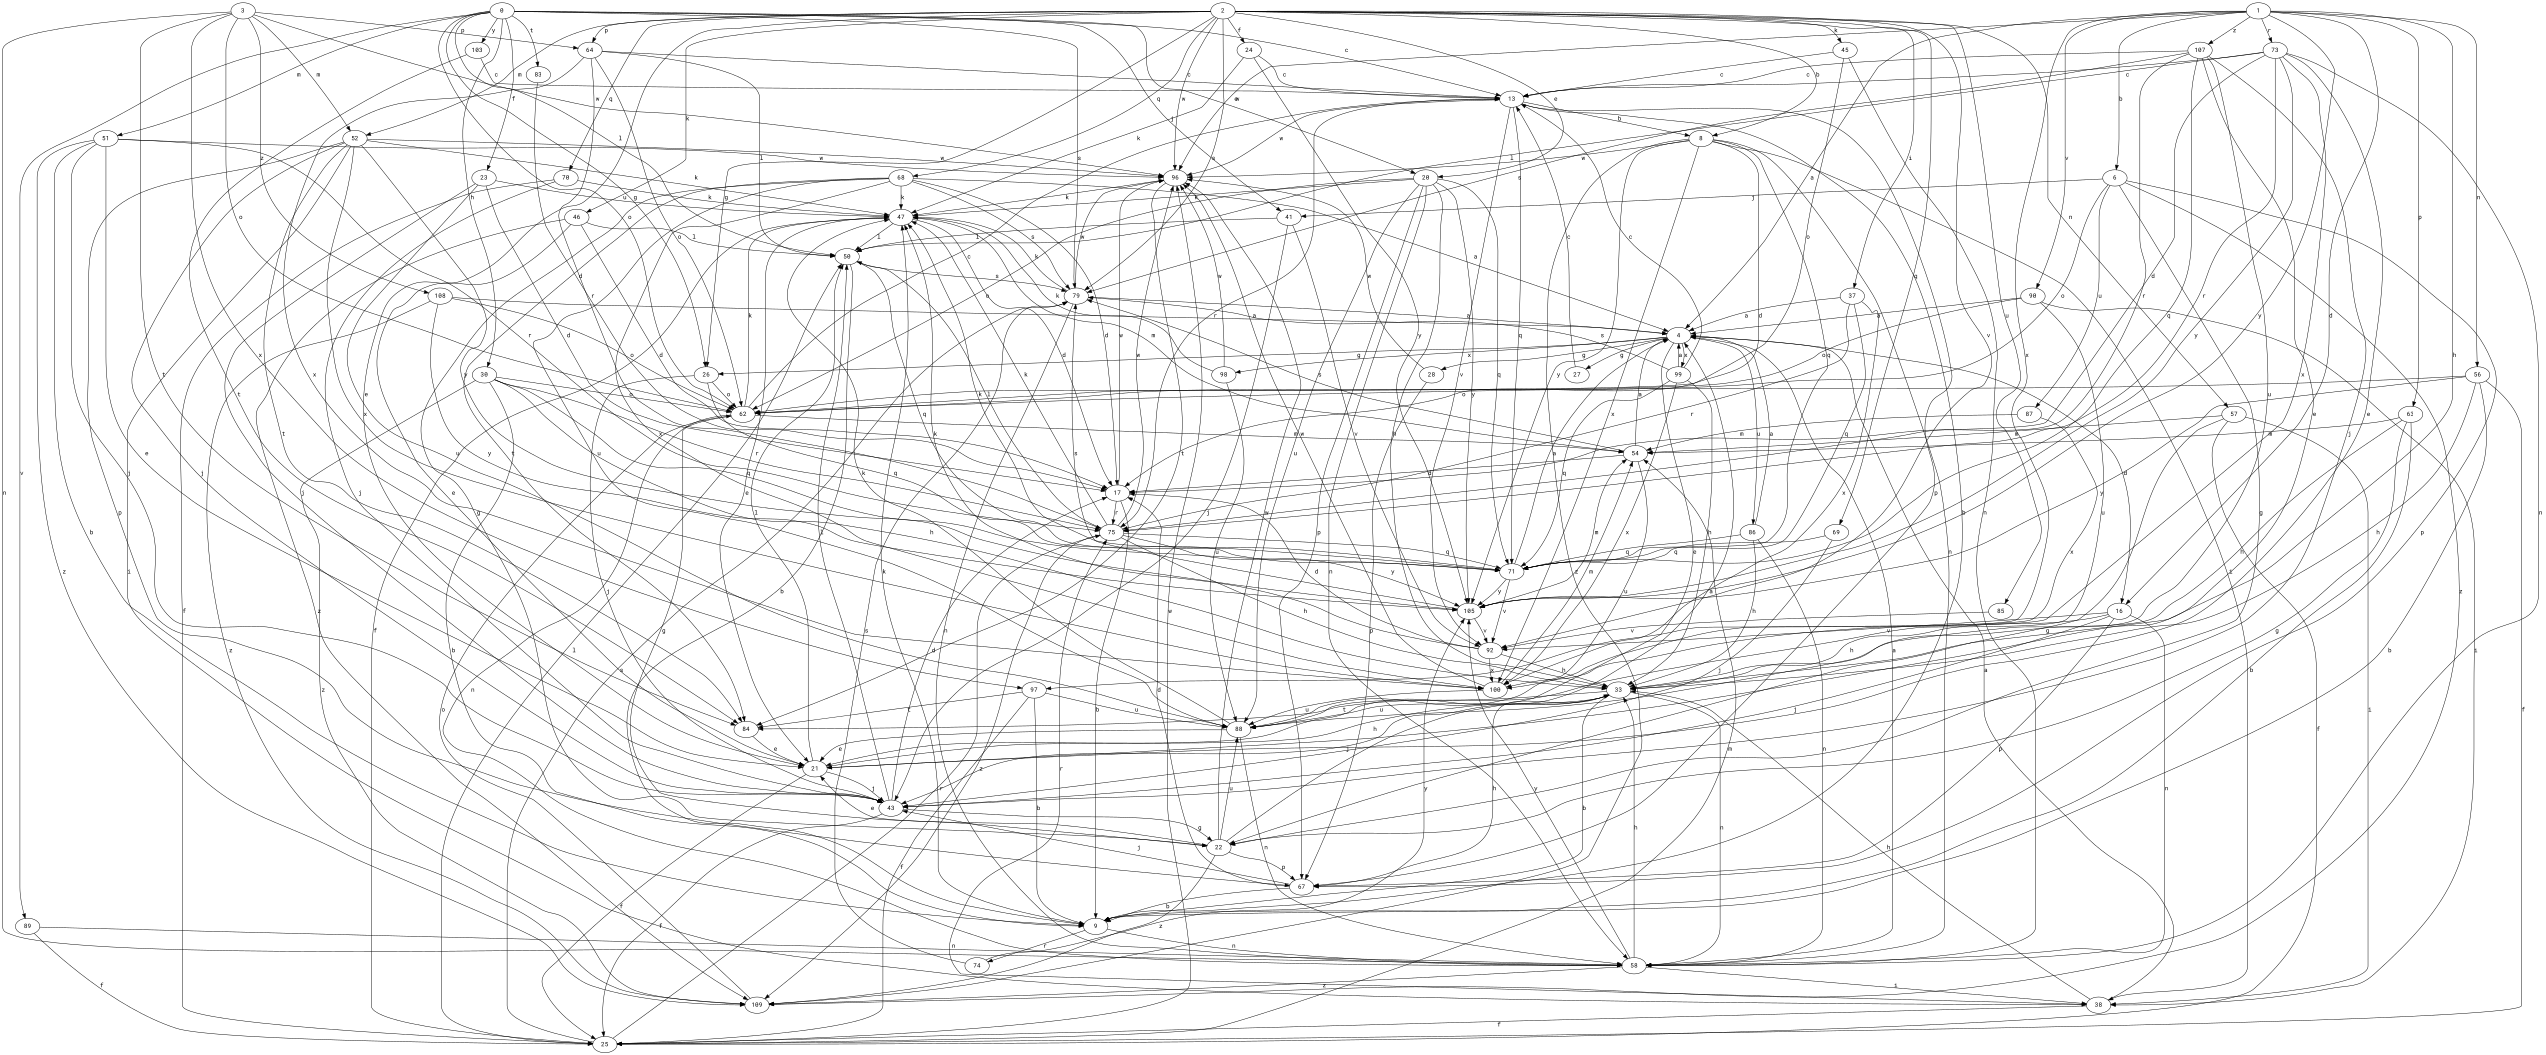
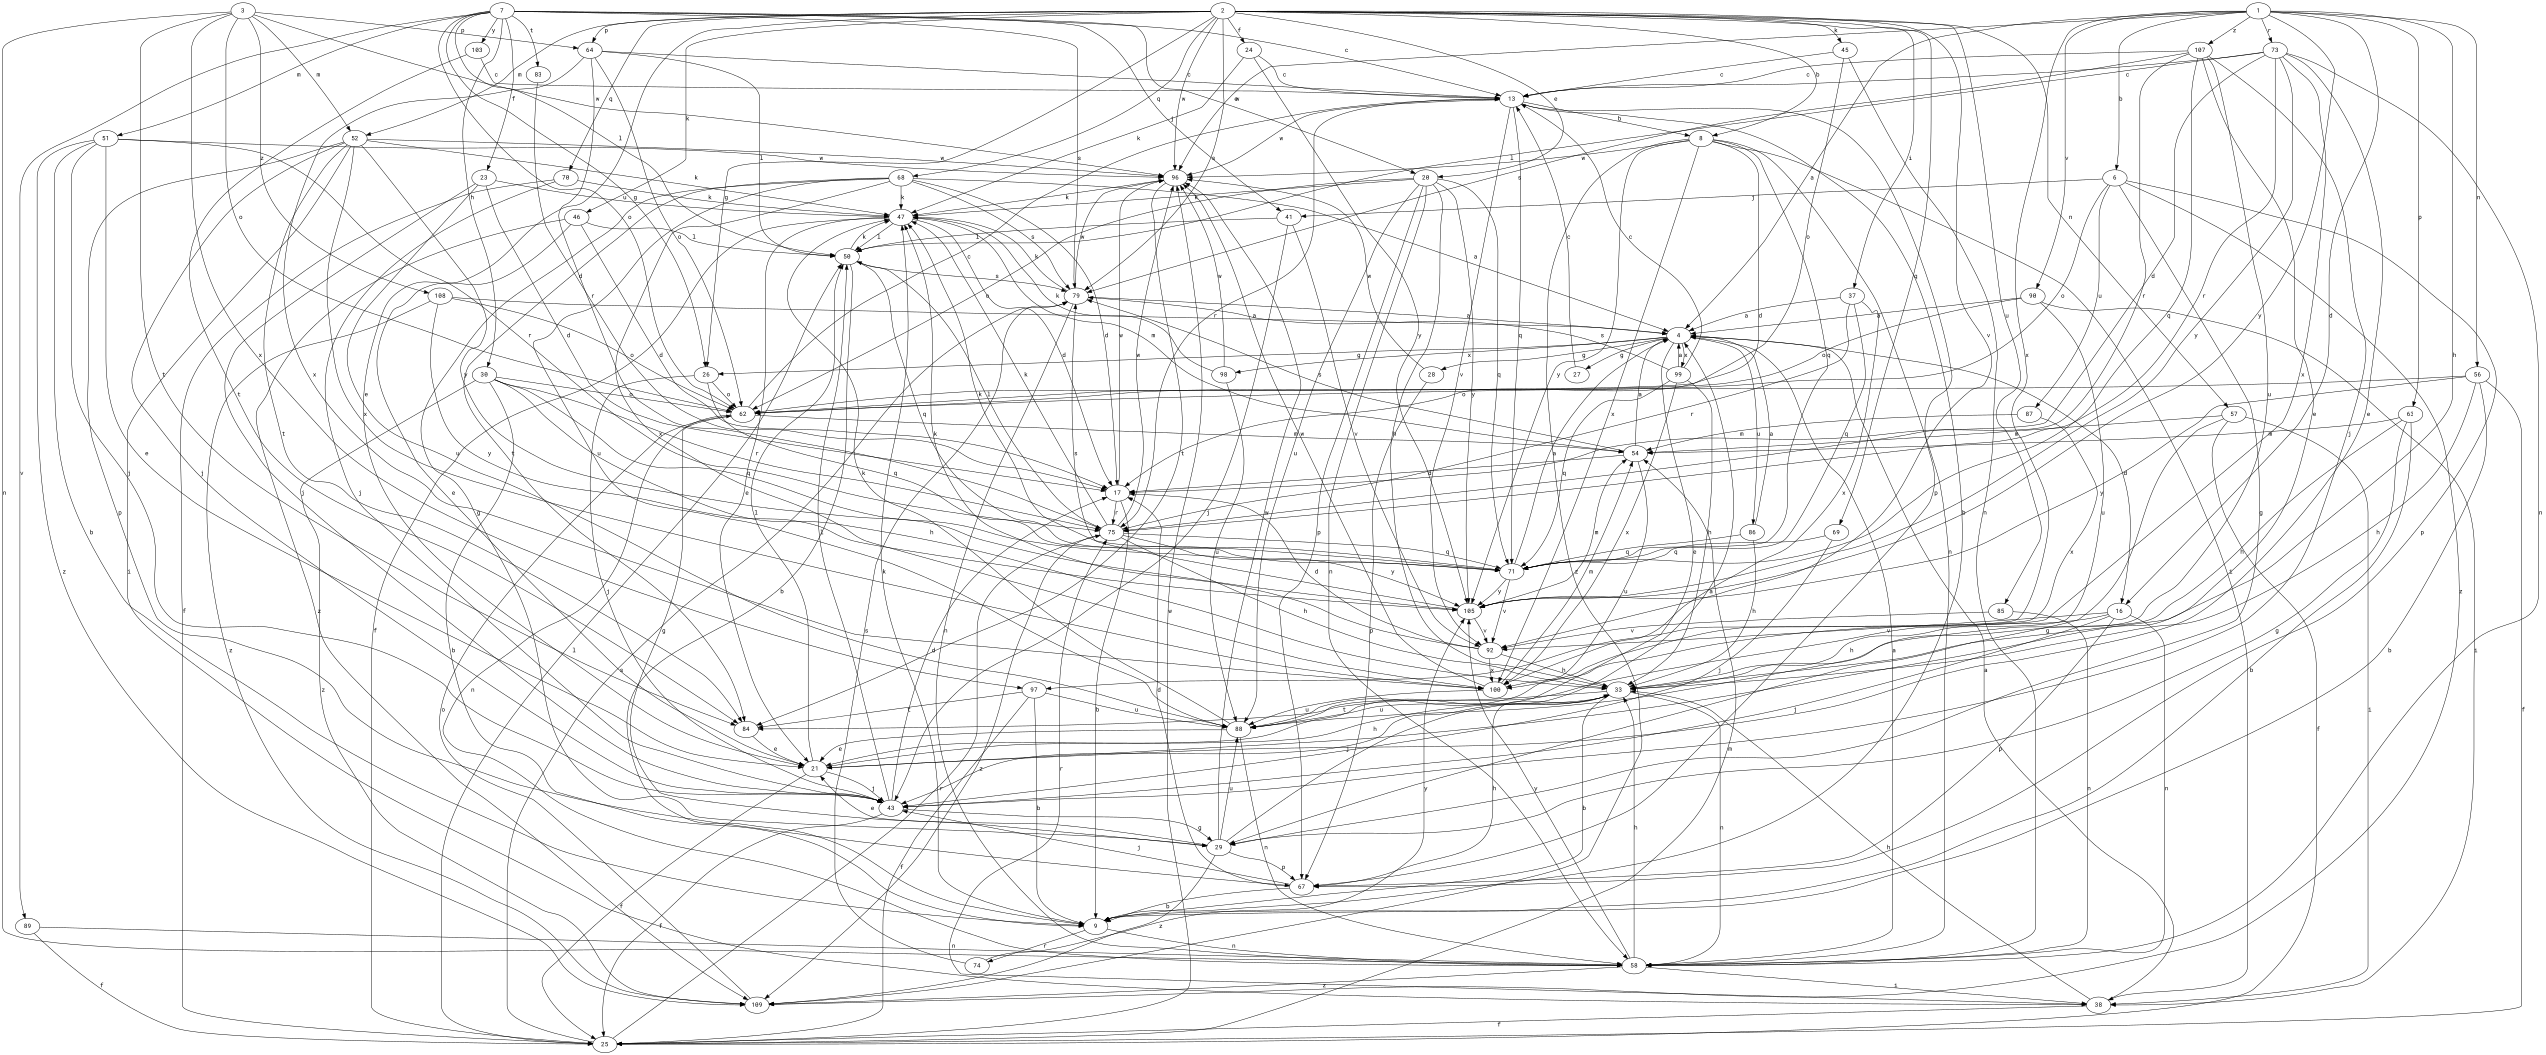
node "0": label "0" -> "7"
edge "62" -> "47": now "50" -> "47"
edge "86" -> "58": now "85" -> "58"
node "22": label "22" -> "29"
